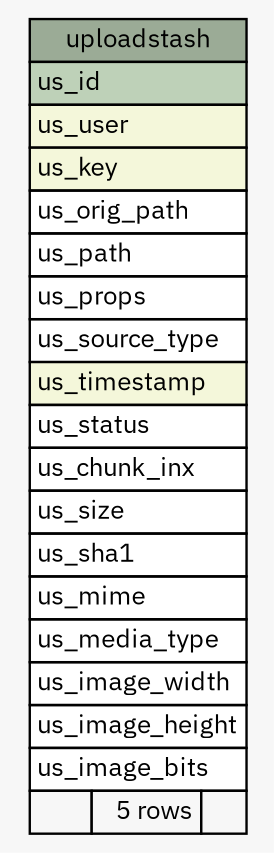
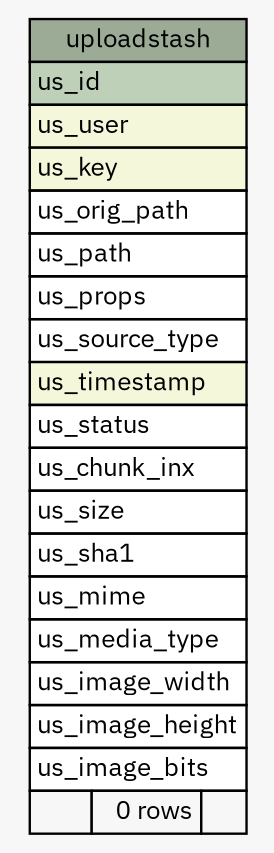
node "uploadstash": text "5 rows" -> "0 rows"
